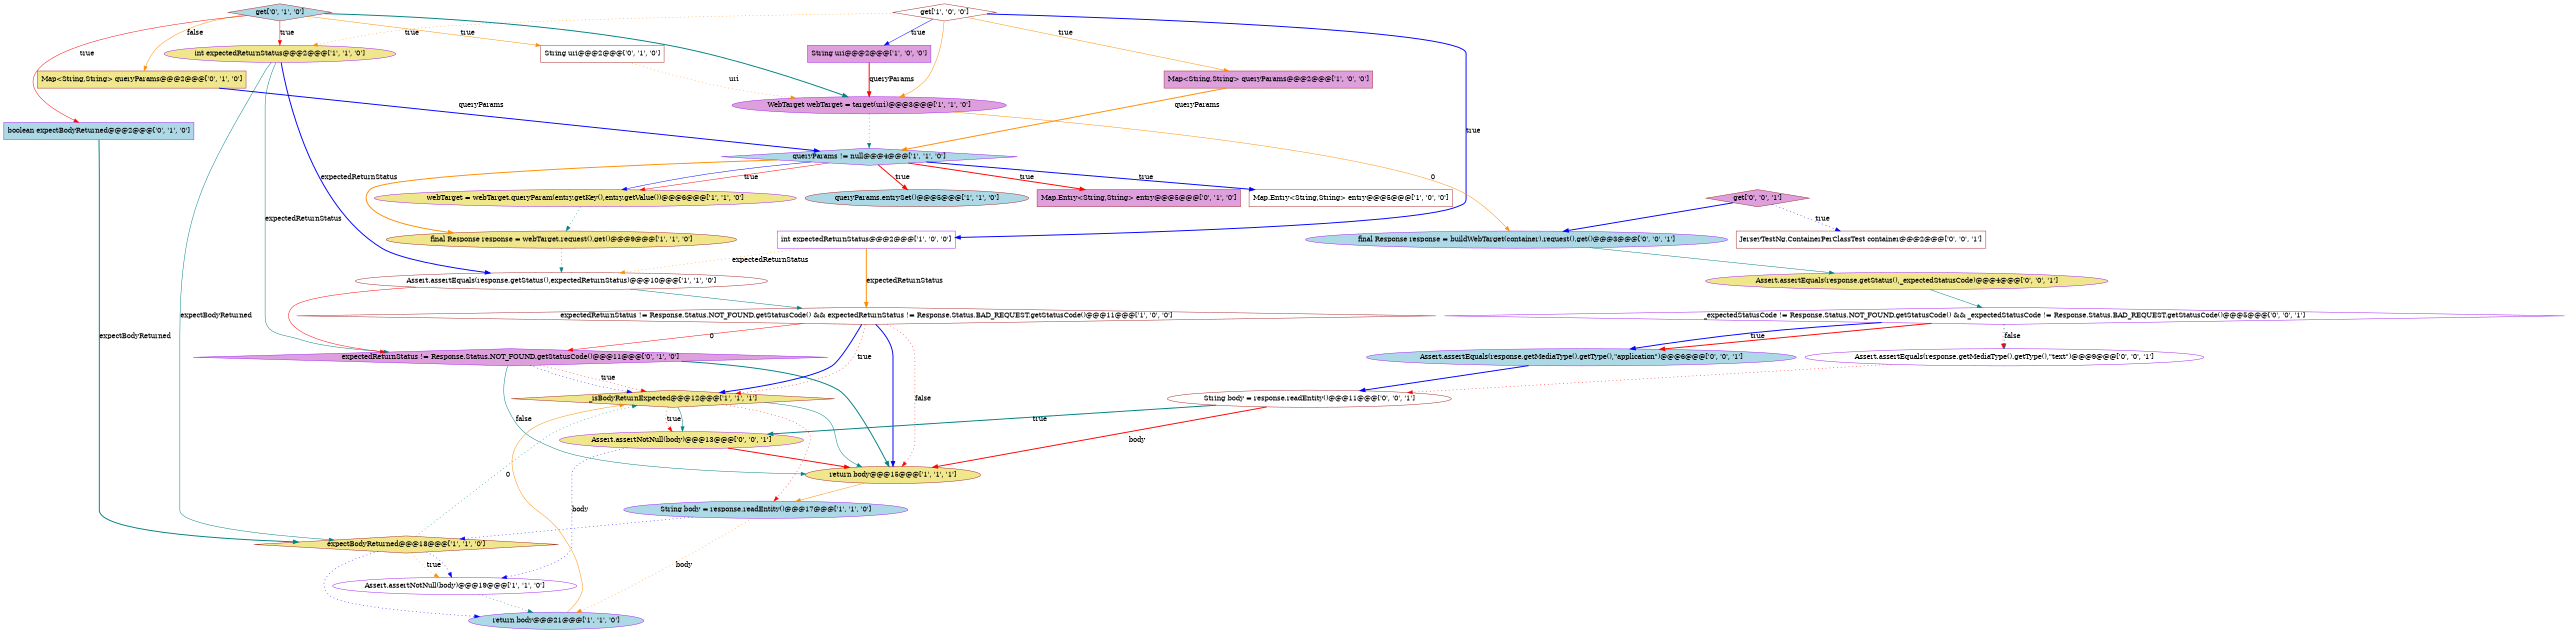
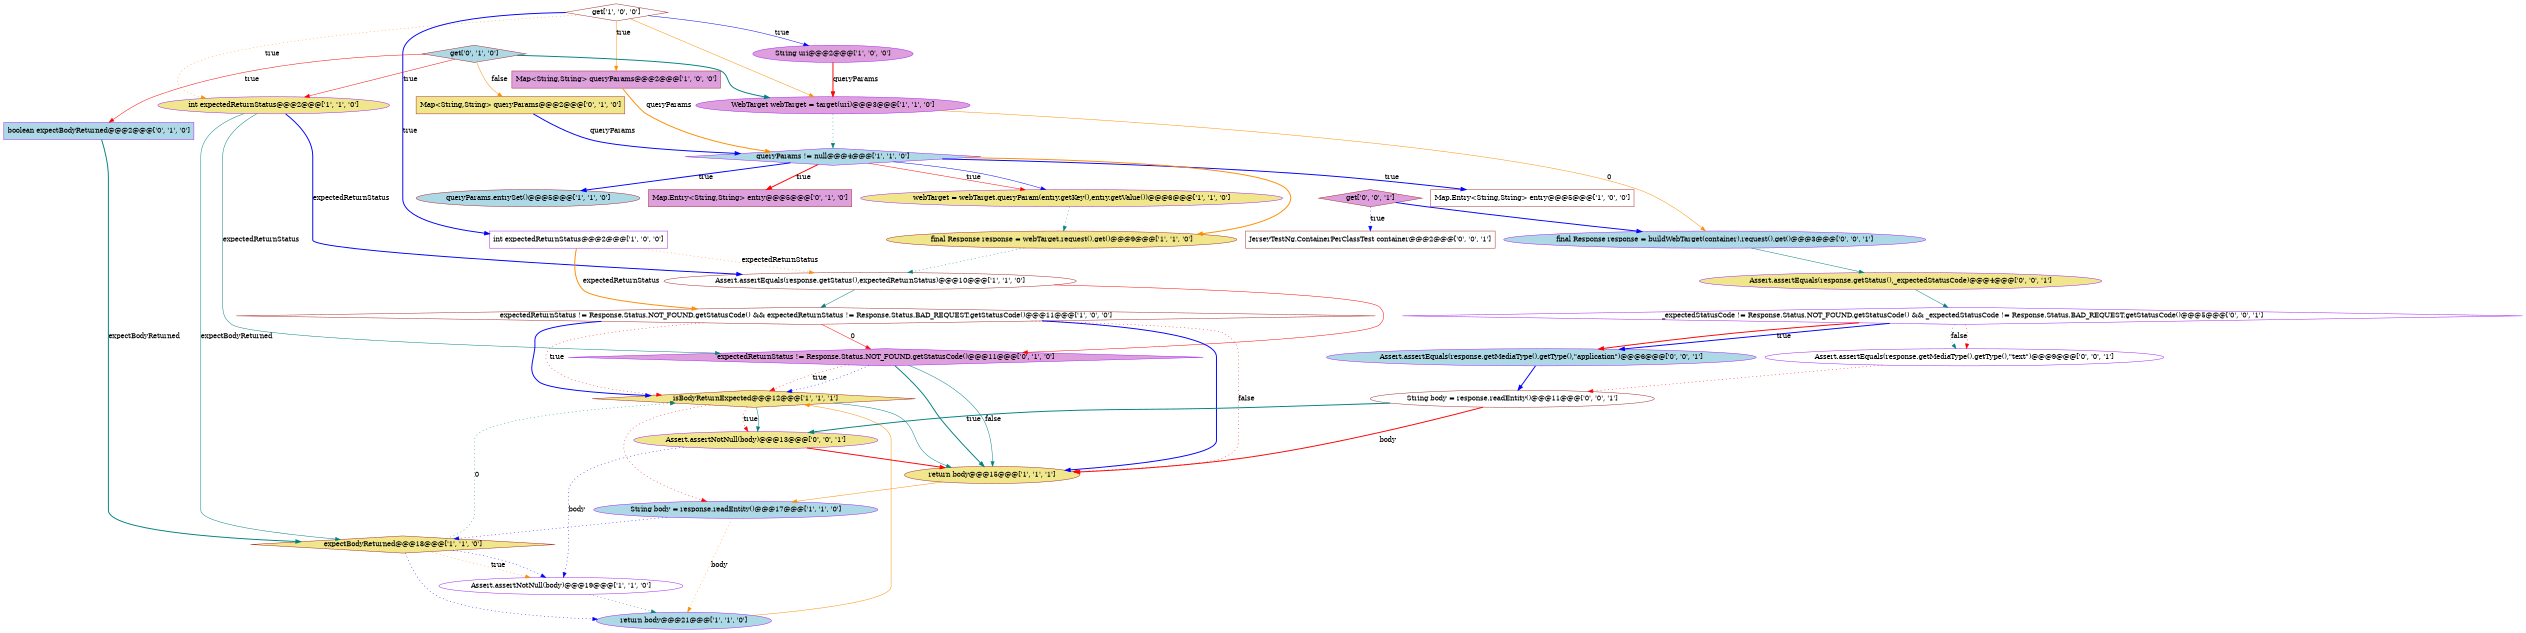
node "String uri@@@2@@@['0', '1', '0']": removed
node "String uri@@@2@@@['1', '0', '0']": shape box -> ellipse
edge "queryParams != null@@@4@@@['1', '1', '0']" -> "queryParams.entrySet()@@@5@@@['1', '1', '0']": color red -> blue
